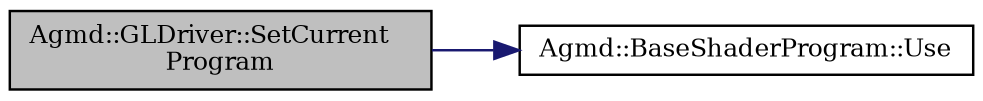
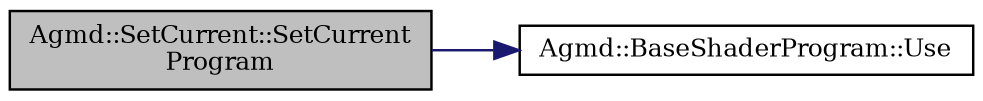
node "Agmd::GLDriver::SetCurrent Program": label "Agmd::GLDriver::SetCurrent Program" -> "Agmd::SetCurrent::SetCurrent Program"
